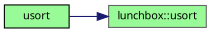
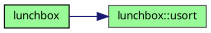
node "usort": label "usort" -> "lunchbox"
